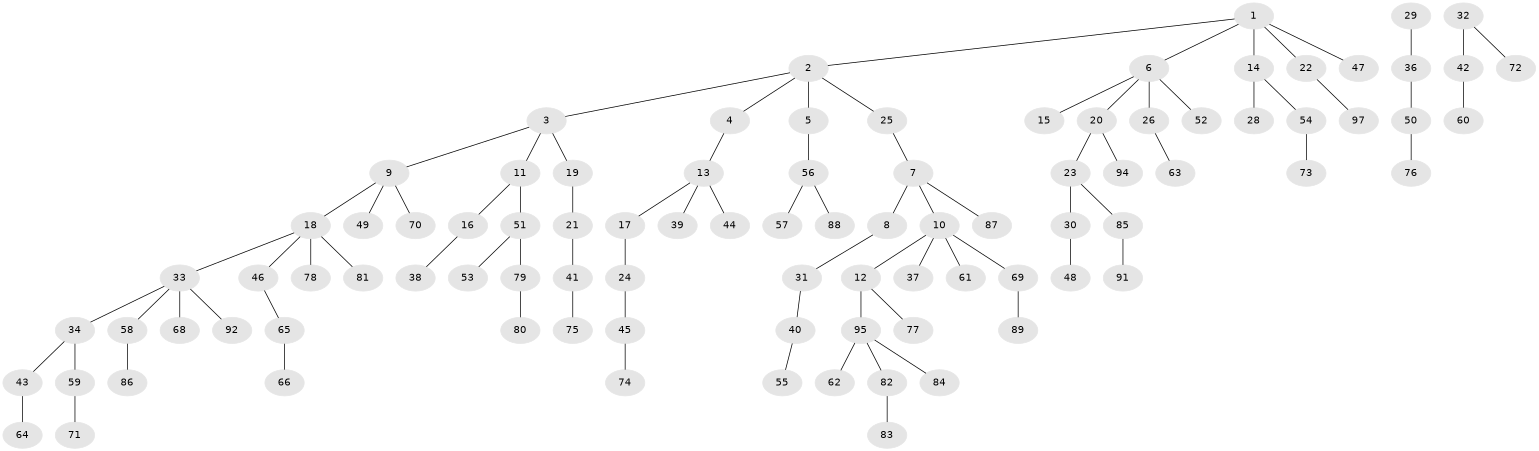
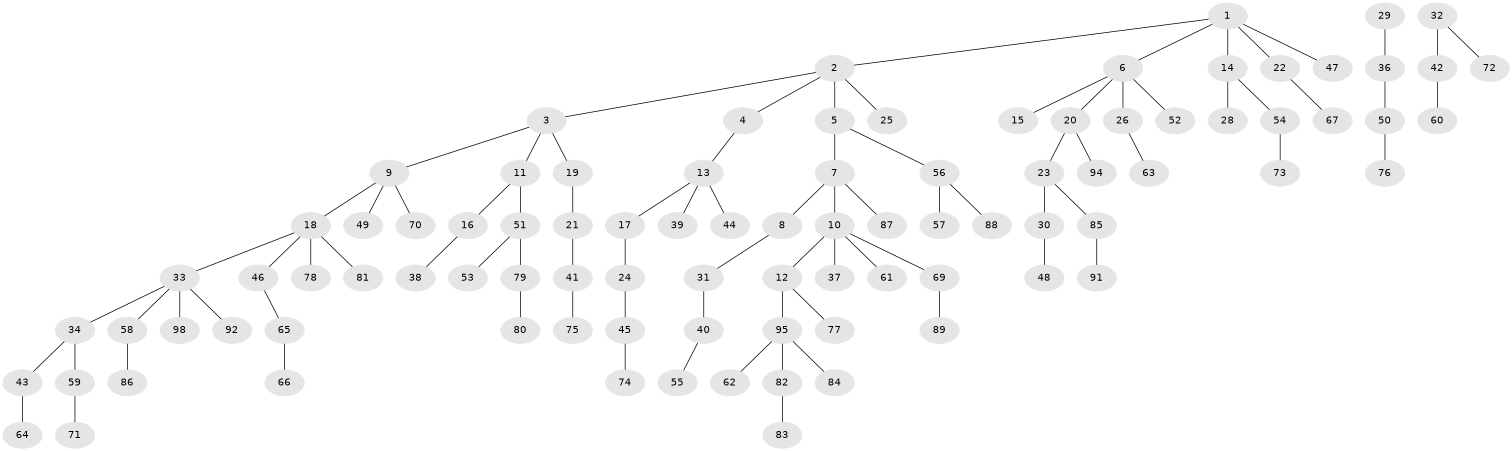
node "97": label "97" -> "67"
edge "25" -- "7": now "5" -- "7"
node "68": label "68" -> "98"
